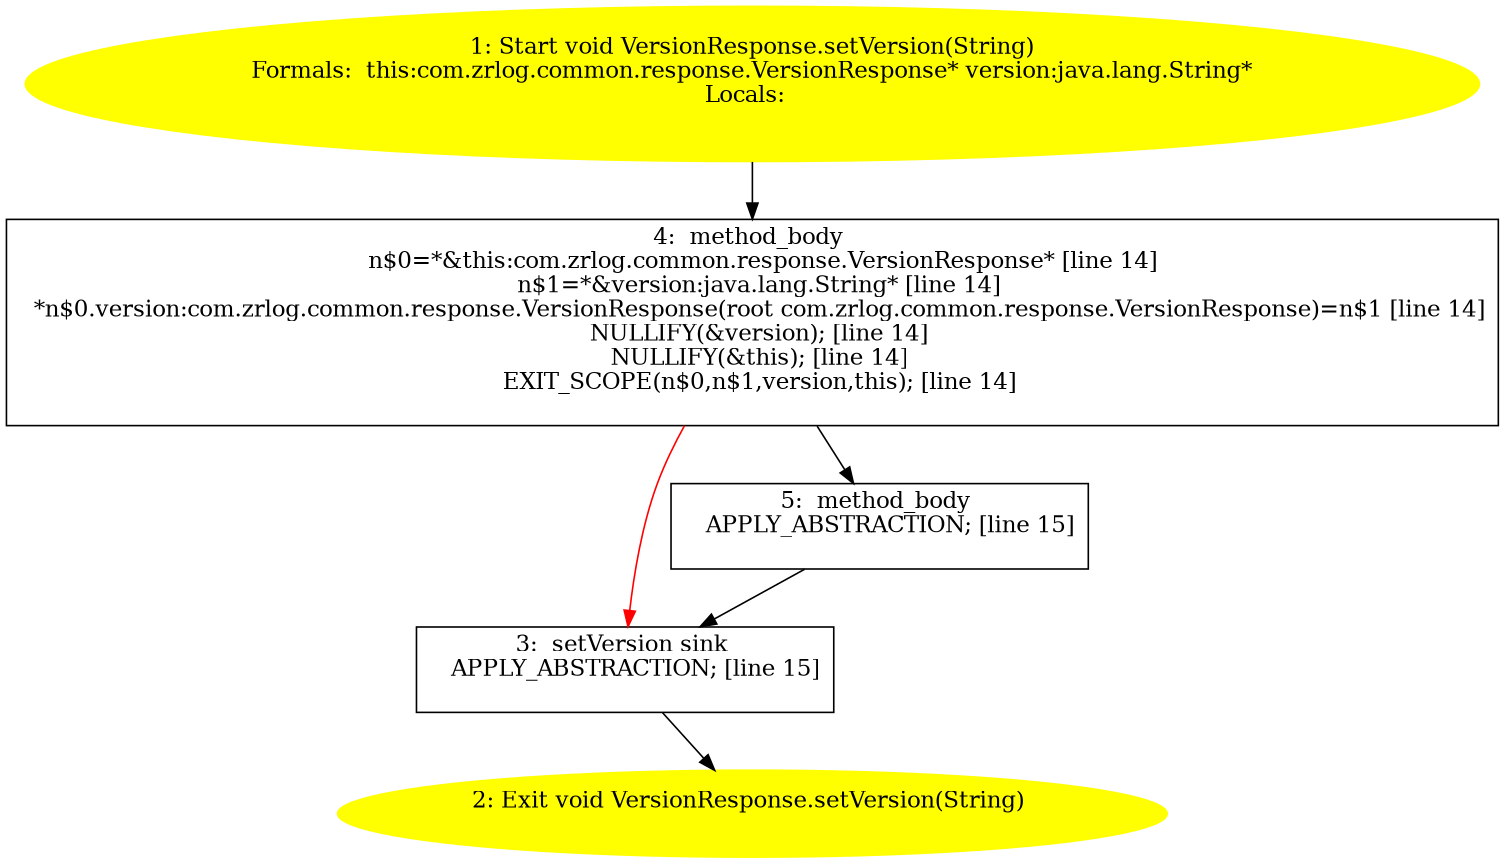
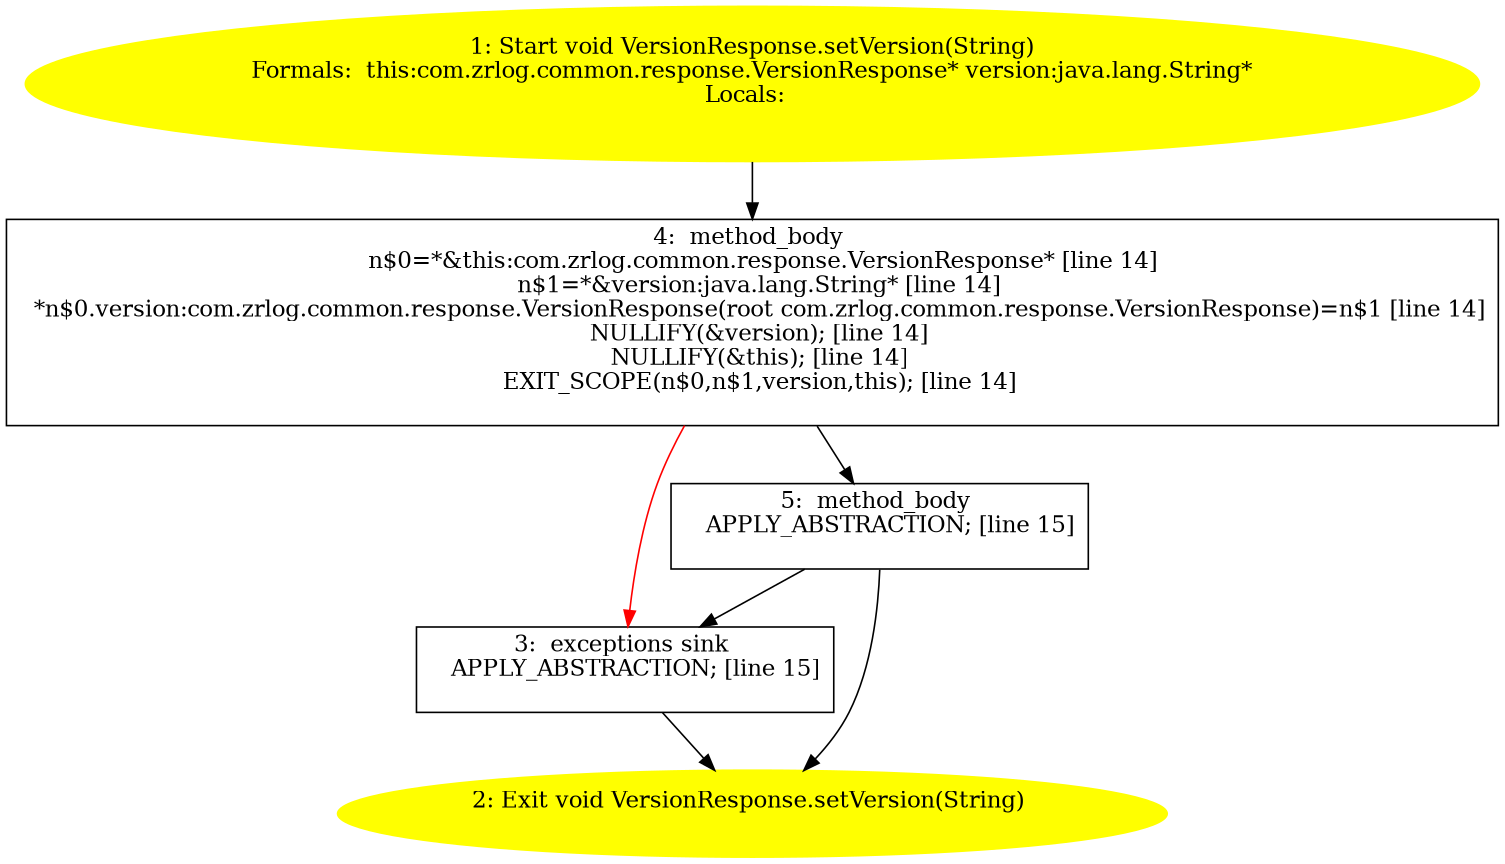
node "3:  setVersion sink APPLY_ABSTRACTION; [line 15]": label "3:  setVersion sink APPLY_ABSTRACTION; [line 15]" -> "3:  exceptions sink APPLY_ABSTRACTION; [line 15]"
edge "5:  method_body APPLY_ABSTRACTION; [line 15]" -> "2: Exit void VersionResponse.setVersion(String)": added
